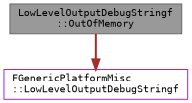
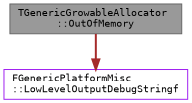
node "LowLevelOutputDebugStringf ::OutOfMemory": label "LowLevelOutputDebugStringf ::OutOfMemory" -> "TGenericGrowableAllocator ::OutOfMemory"
